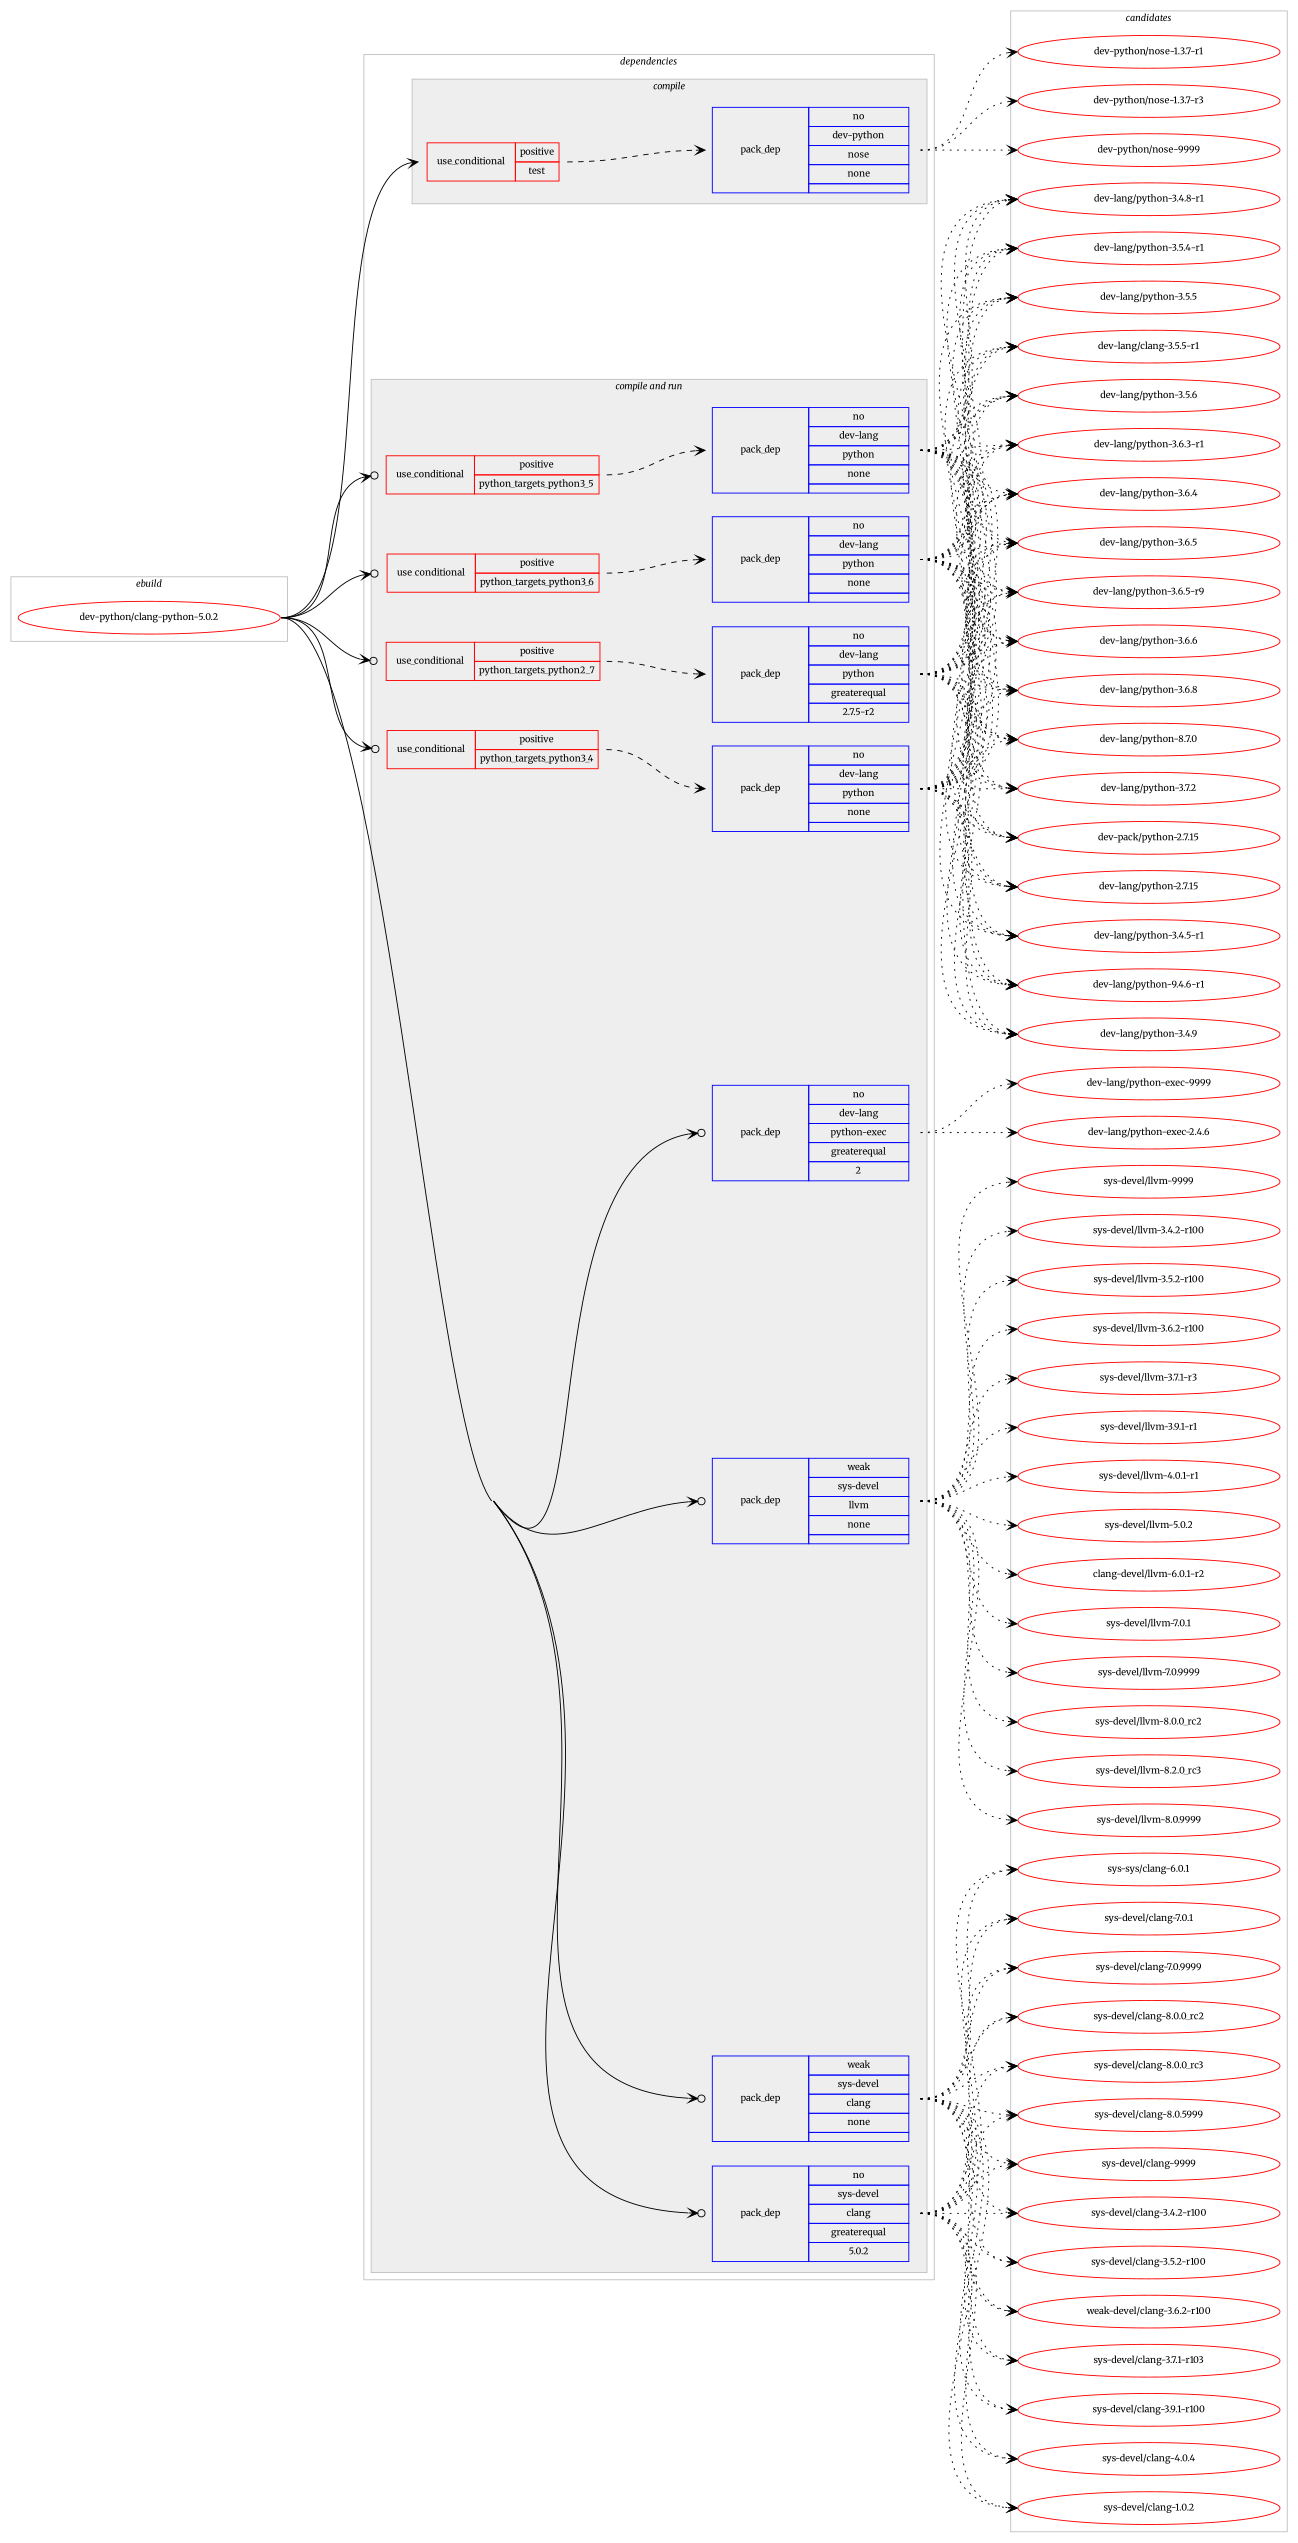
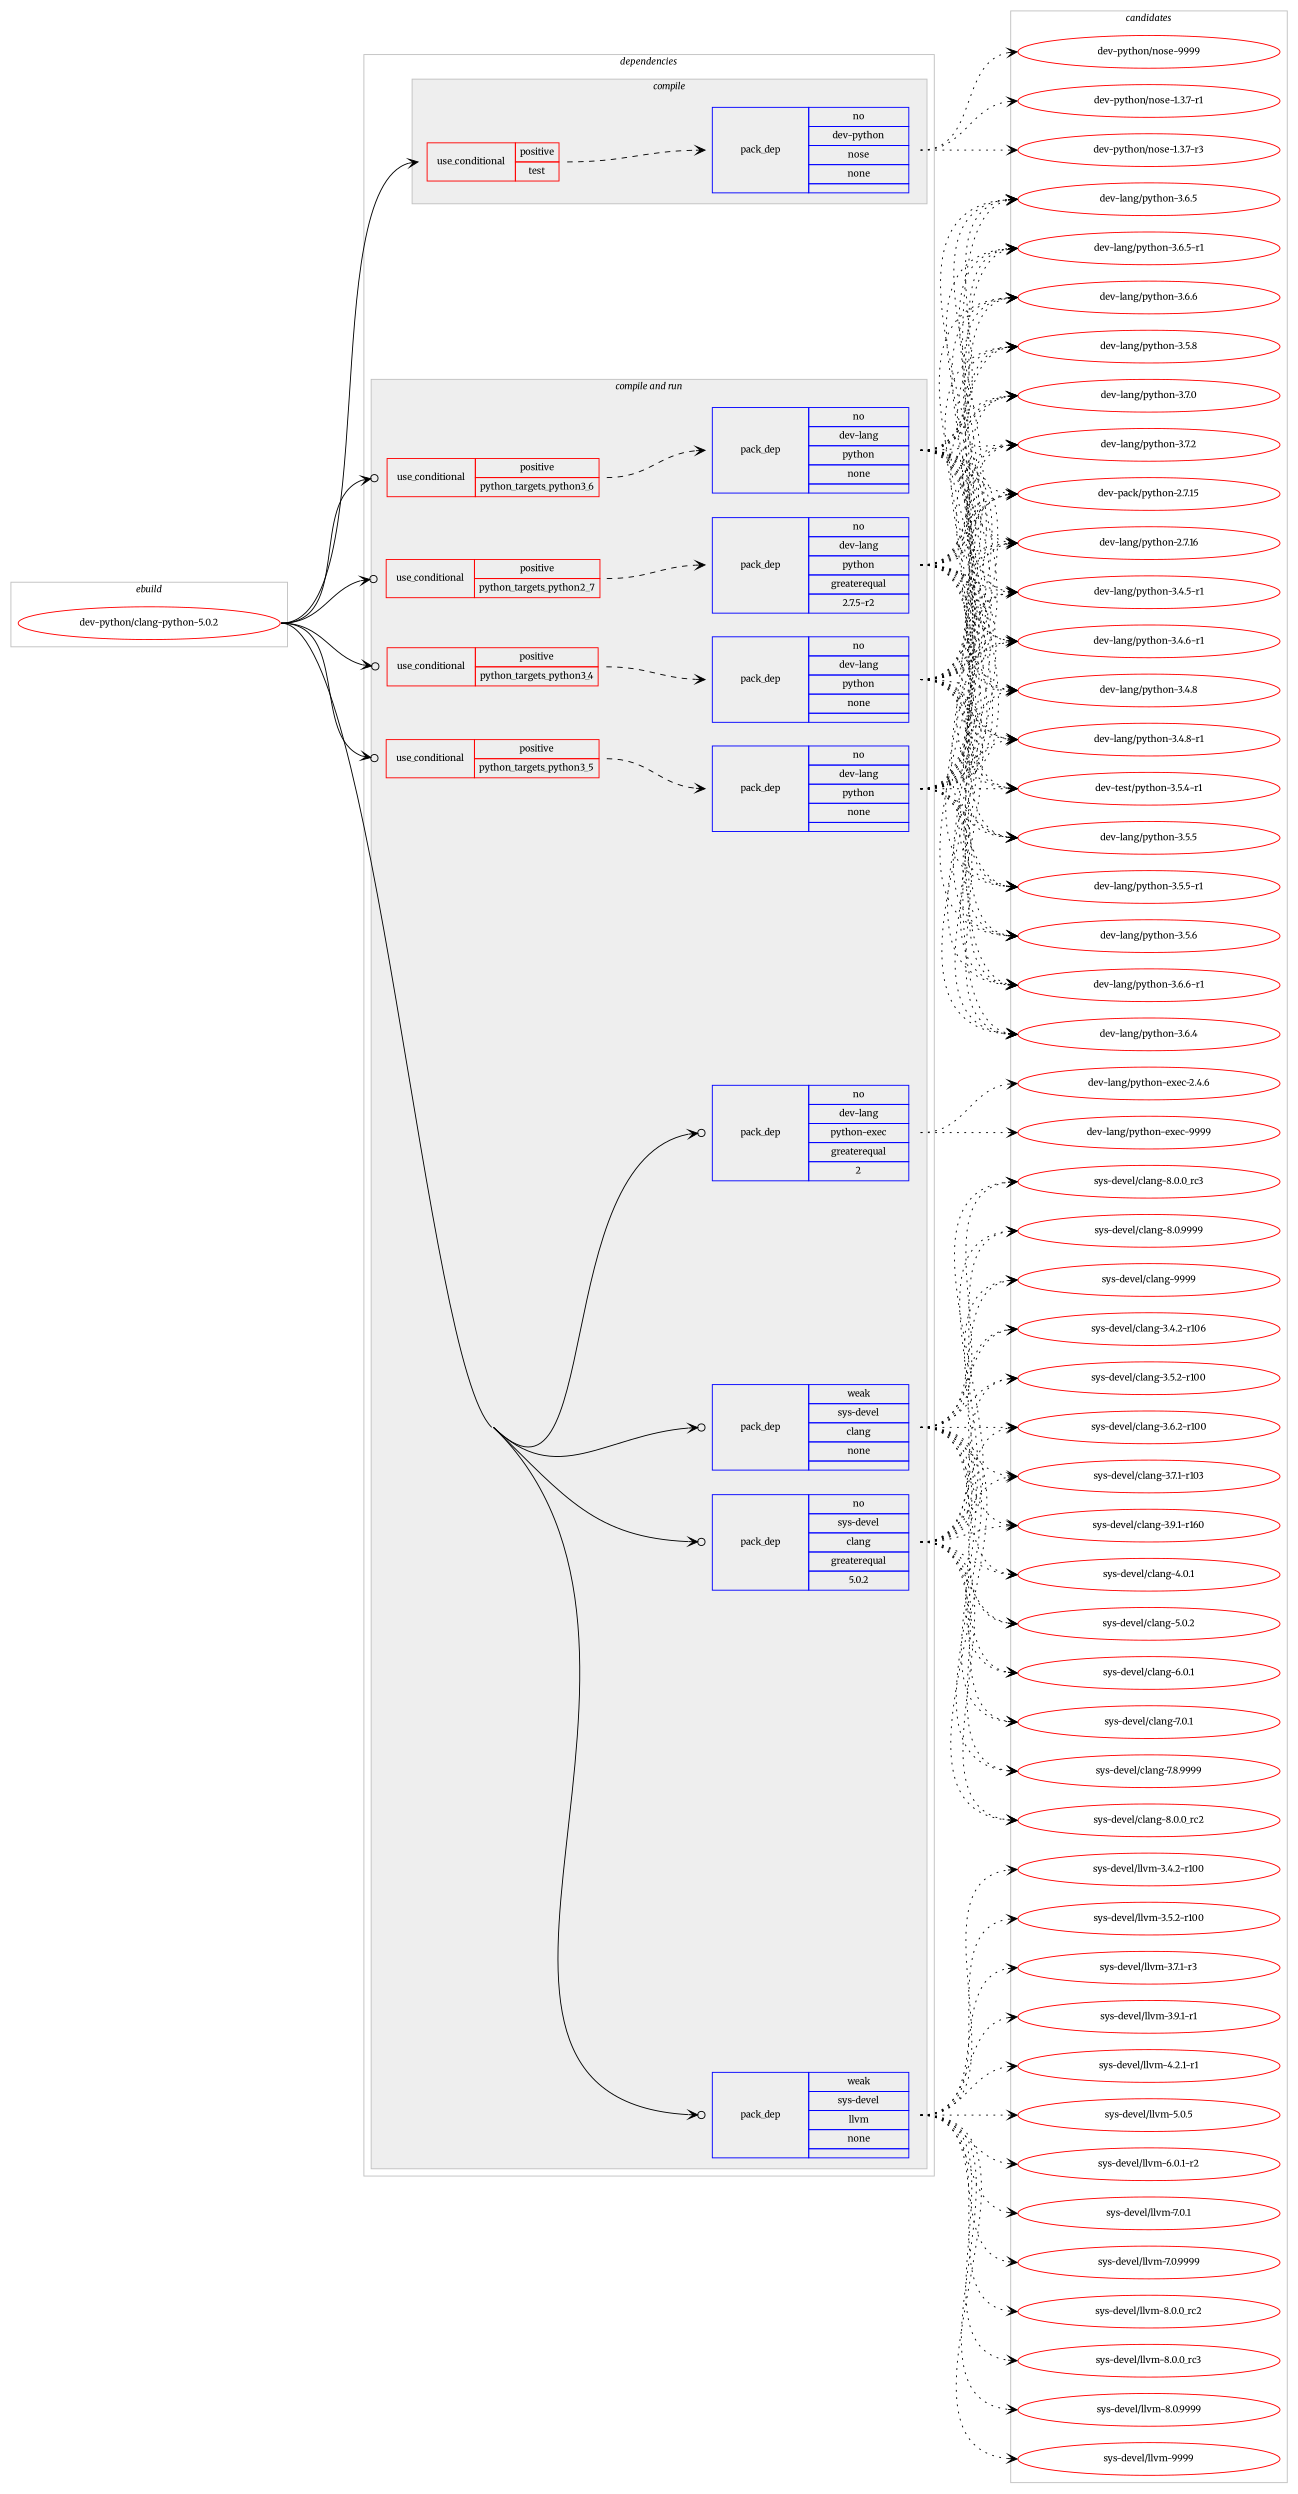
node "dev-lang/python-3.5.4-r1": label "dev-lang/python-3.5.4-r1" -> "dev-test/python-3.5.4-r1"
node "dev-lang/clang-3.5.5-r1": label "dev-lang/clang-3.5.5-r1" -> "dev-lang/python-3.5.5-r1"
node "dev-lang/python-3.6.3-r1": label "dev-lang/python-3.6.3-r1" -> "dev-lang/python-3.6.6-r1"
node "dev-lang/python-3.6.5-r9": label "dev-lang/python-3.6.5-r9" -> "dev-lang/python-3.6.5-r1"
node "dev-lang/python-3.6.8": label "dev-lang/python-3.6.8" -> "dev-lang/python-3.5.8"
node "dev-lang/python-8.7.0": label "dev-lang/python-8.7.0" -> "dev-lang/python-3.7.0"
node "dev-lang/python-2.7.15": label "dev-lang/python-2.7.15" -> "dev-lang/python-2.7.16"
node "dev-lang/python-9.4.6-r1": label "dev-lang/python-9.4.6-r1" -> "dev-lang/python-3.4.6-r1"
node "dev-lang/python-3.4.9": label "dev-lang/python-3.4.9" -> "dev-lang/python-3.4.8"
node "sys-devel/llvm-3.6.2-r100": removed
node "sys-devel/llvm-4.0.1-r1": label "sys-devel/llvm-4.0.1-r1" -> "sys-devel/llvm-4.2.1-r1"
node "sys-devel/llvm-5.0.2": label "sys-devel/llvm-5.0.2" -> "sys-devel/llvm-5.0.5"
node "clang-devel/llvm-6.0.1-r2": label "clang-devel/llvm-6.0.1-r2" -> "sys-devel/llvm-6.0.1-r2"
node "sys-devel/llvm-8.2.0_rc3": label "sys-devel/llvm-8.2.0_rc3" -> "sys-devel/llvm-8.0.0_rc3"
node "sys-sys/clang-6.0.1": label "sys-sys/clang-6.0.1" -> "sys-devel/clang-6.0.1"
node "sys-devel/clang-7.0.9999": label "sys-devel/clang-7.0.9999" -> "sys-devel/clang-7.8.9999"
node "sys-devel/clang-8.0.5999": label "sys-devel/clang-8.0.5999" -> "sys-devel/clang-8.0.9999"
node "sys-devel/clang-3.4.2-r100": label "sys-devel/clang-3.4.2-r100" -> "sys-devel/clang-3.4.2-r106"
node "weak-devel/clang-3.6.2-r100": label "weak-devel/clang-3.6.2-r100" -> "sys-devel/clang-3.6.2-r100"
node "sys-devel/clang-3.9.1-r100": label "sys-devel/clang-3.9.1-r100" -> "sys-devel/clang-3.9.1-r160"
node "sys-devel/clang-4.0.4": label "sys-devel/clang-4.0.4" -> "sys-devel/clang-4.0.1"
node "sys-devel/clang-1.0.2": label "sys-devel/clang-1.0.2" -> "sys-devel/clang-5.0.2"
